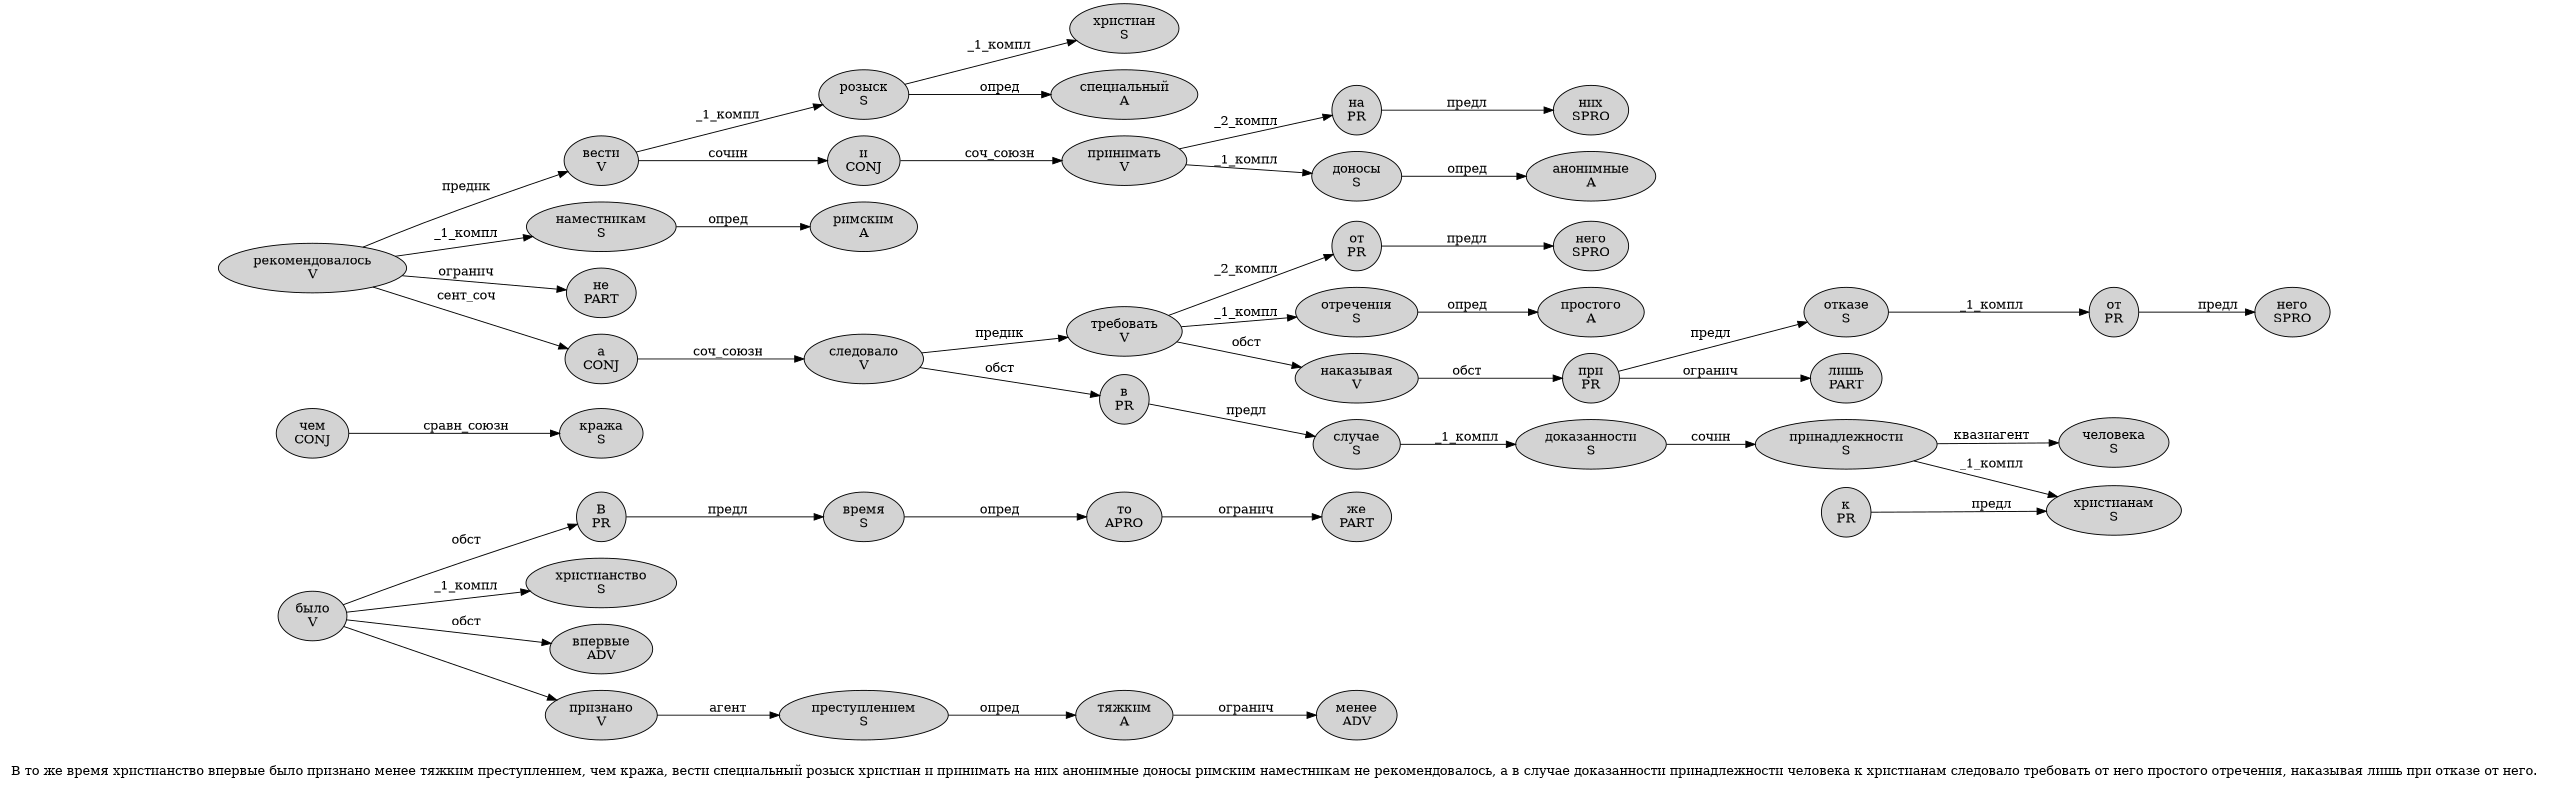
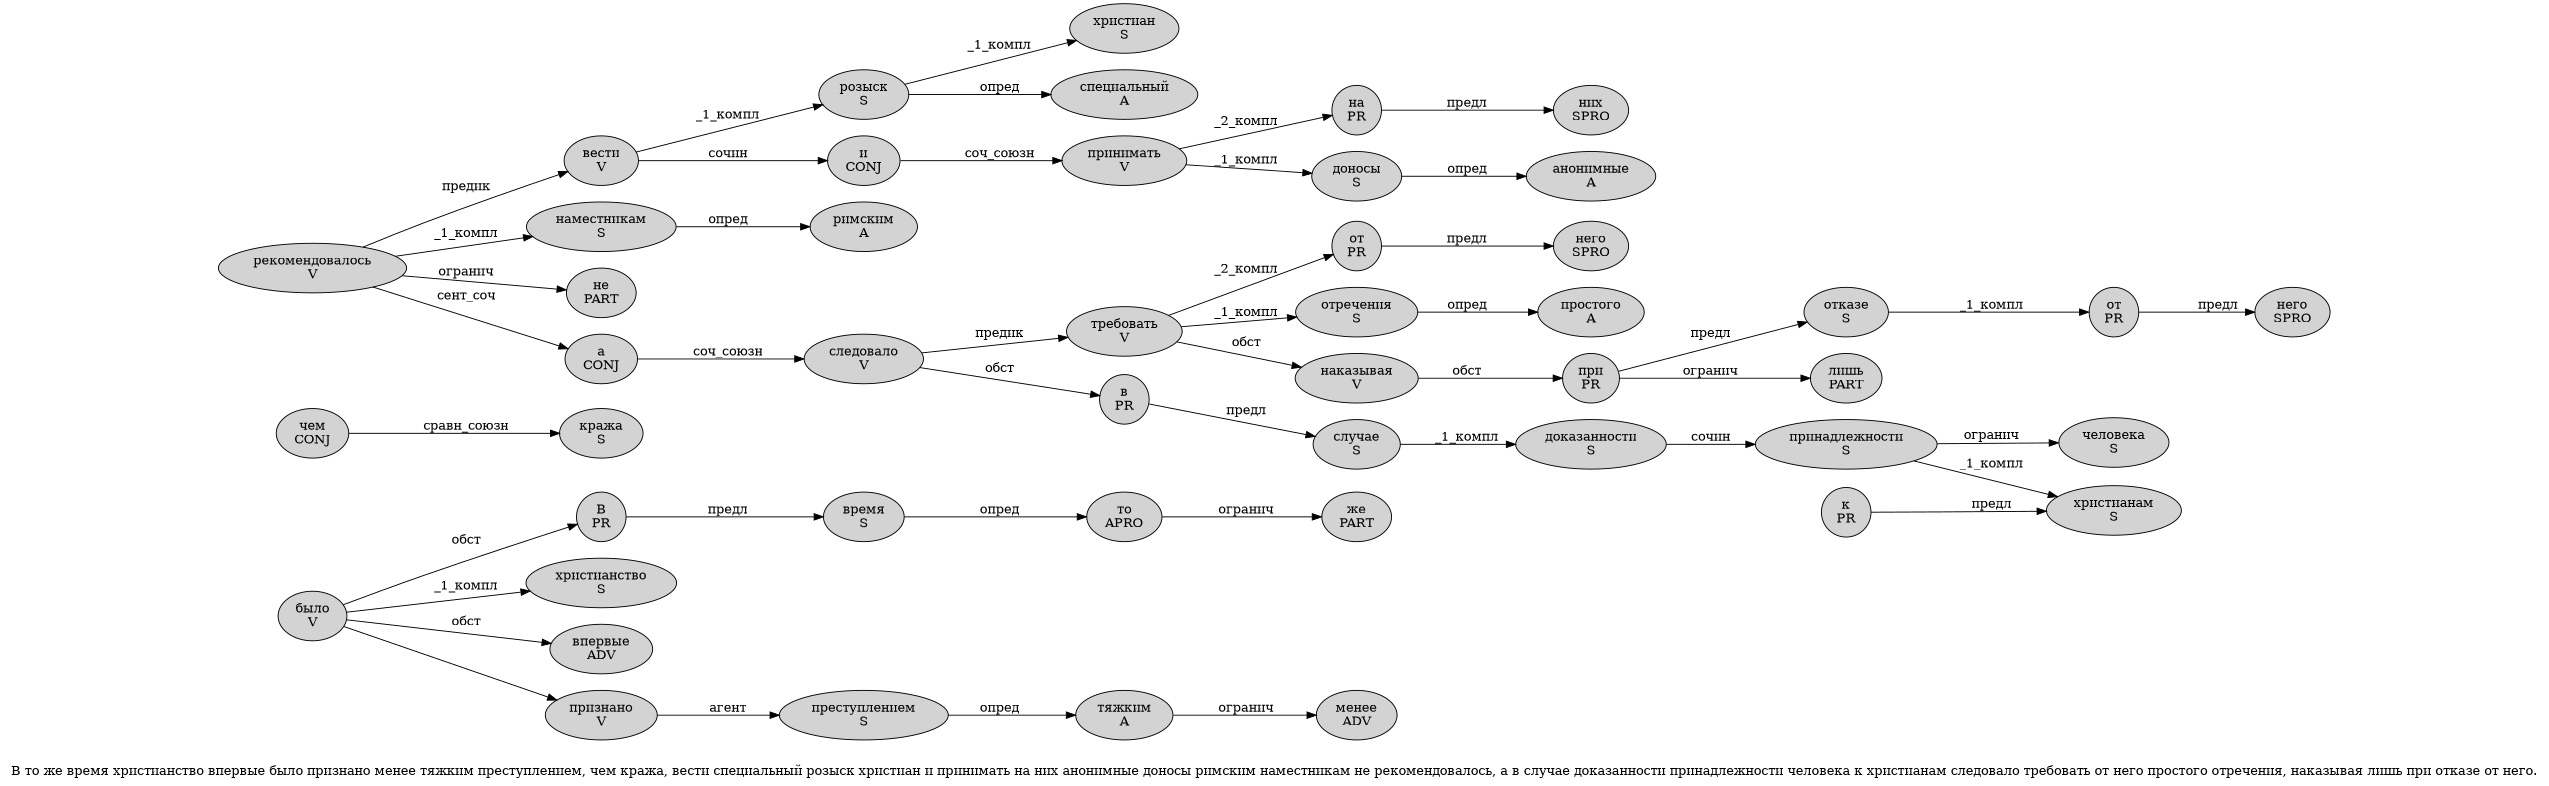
edge "принадлежности S" -> "человека S": label "квазиагент" -> "огранич"
